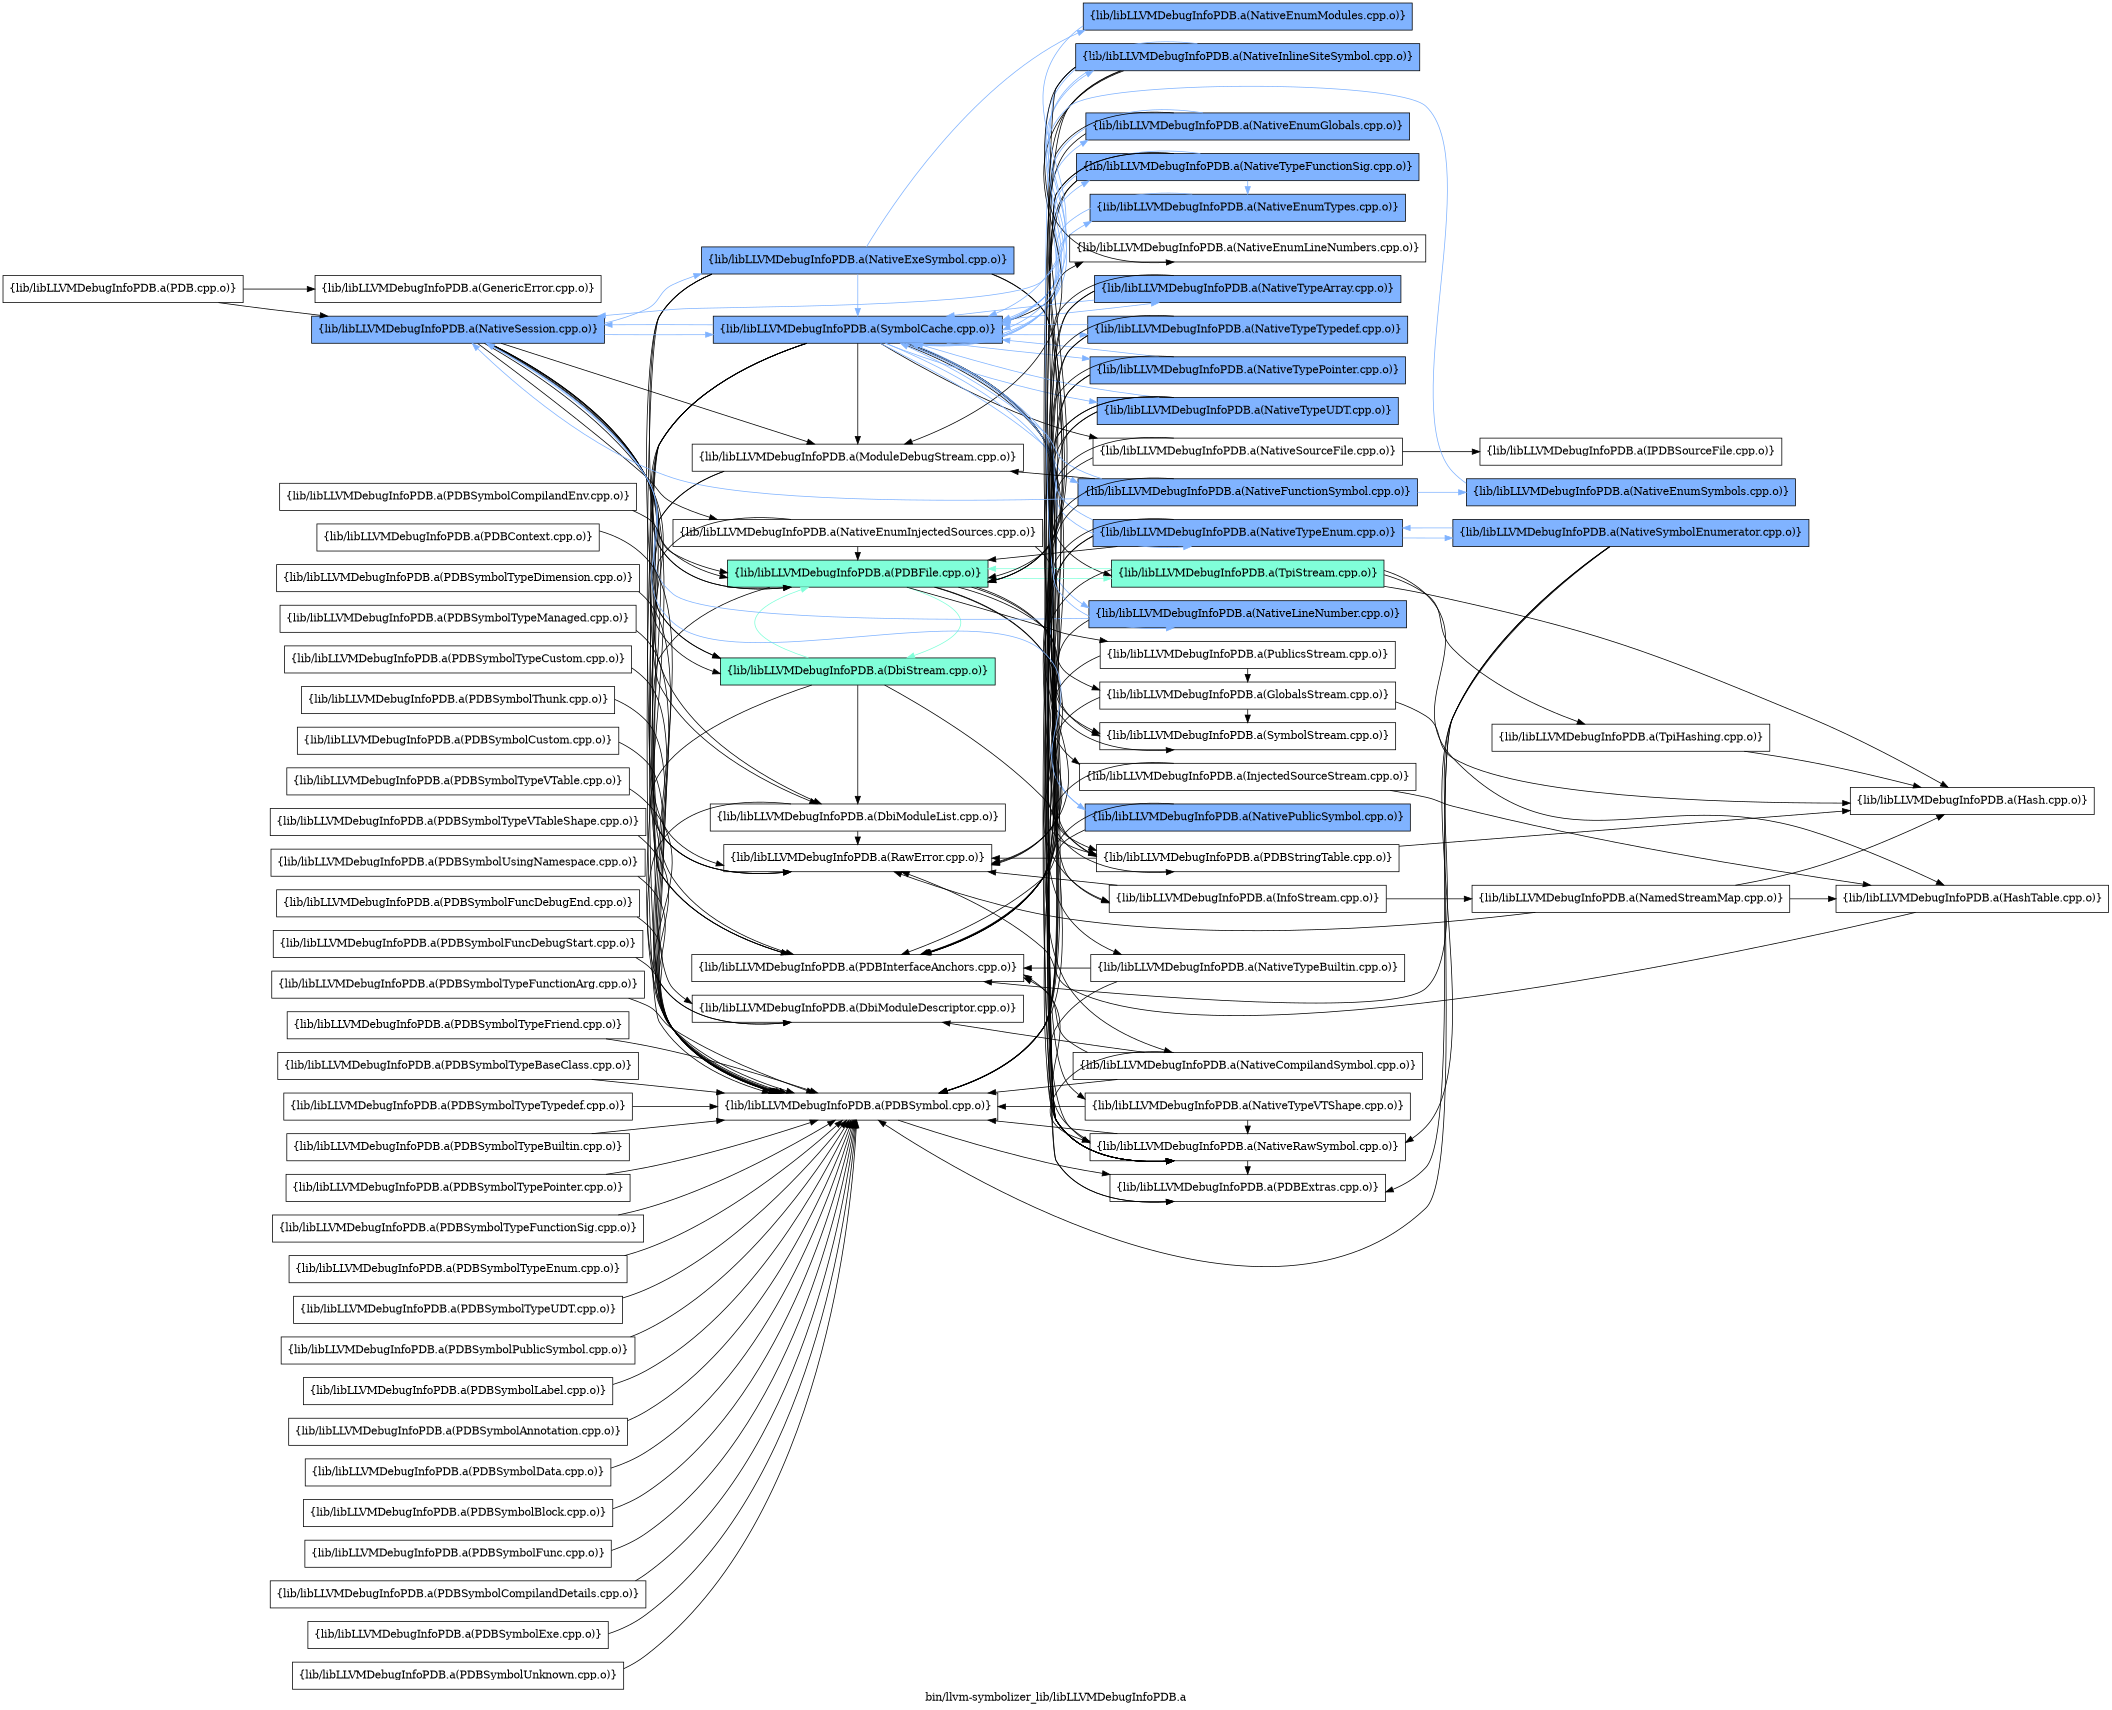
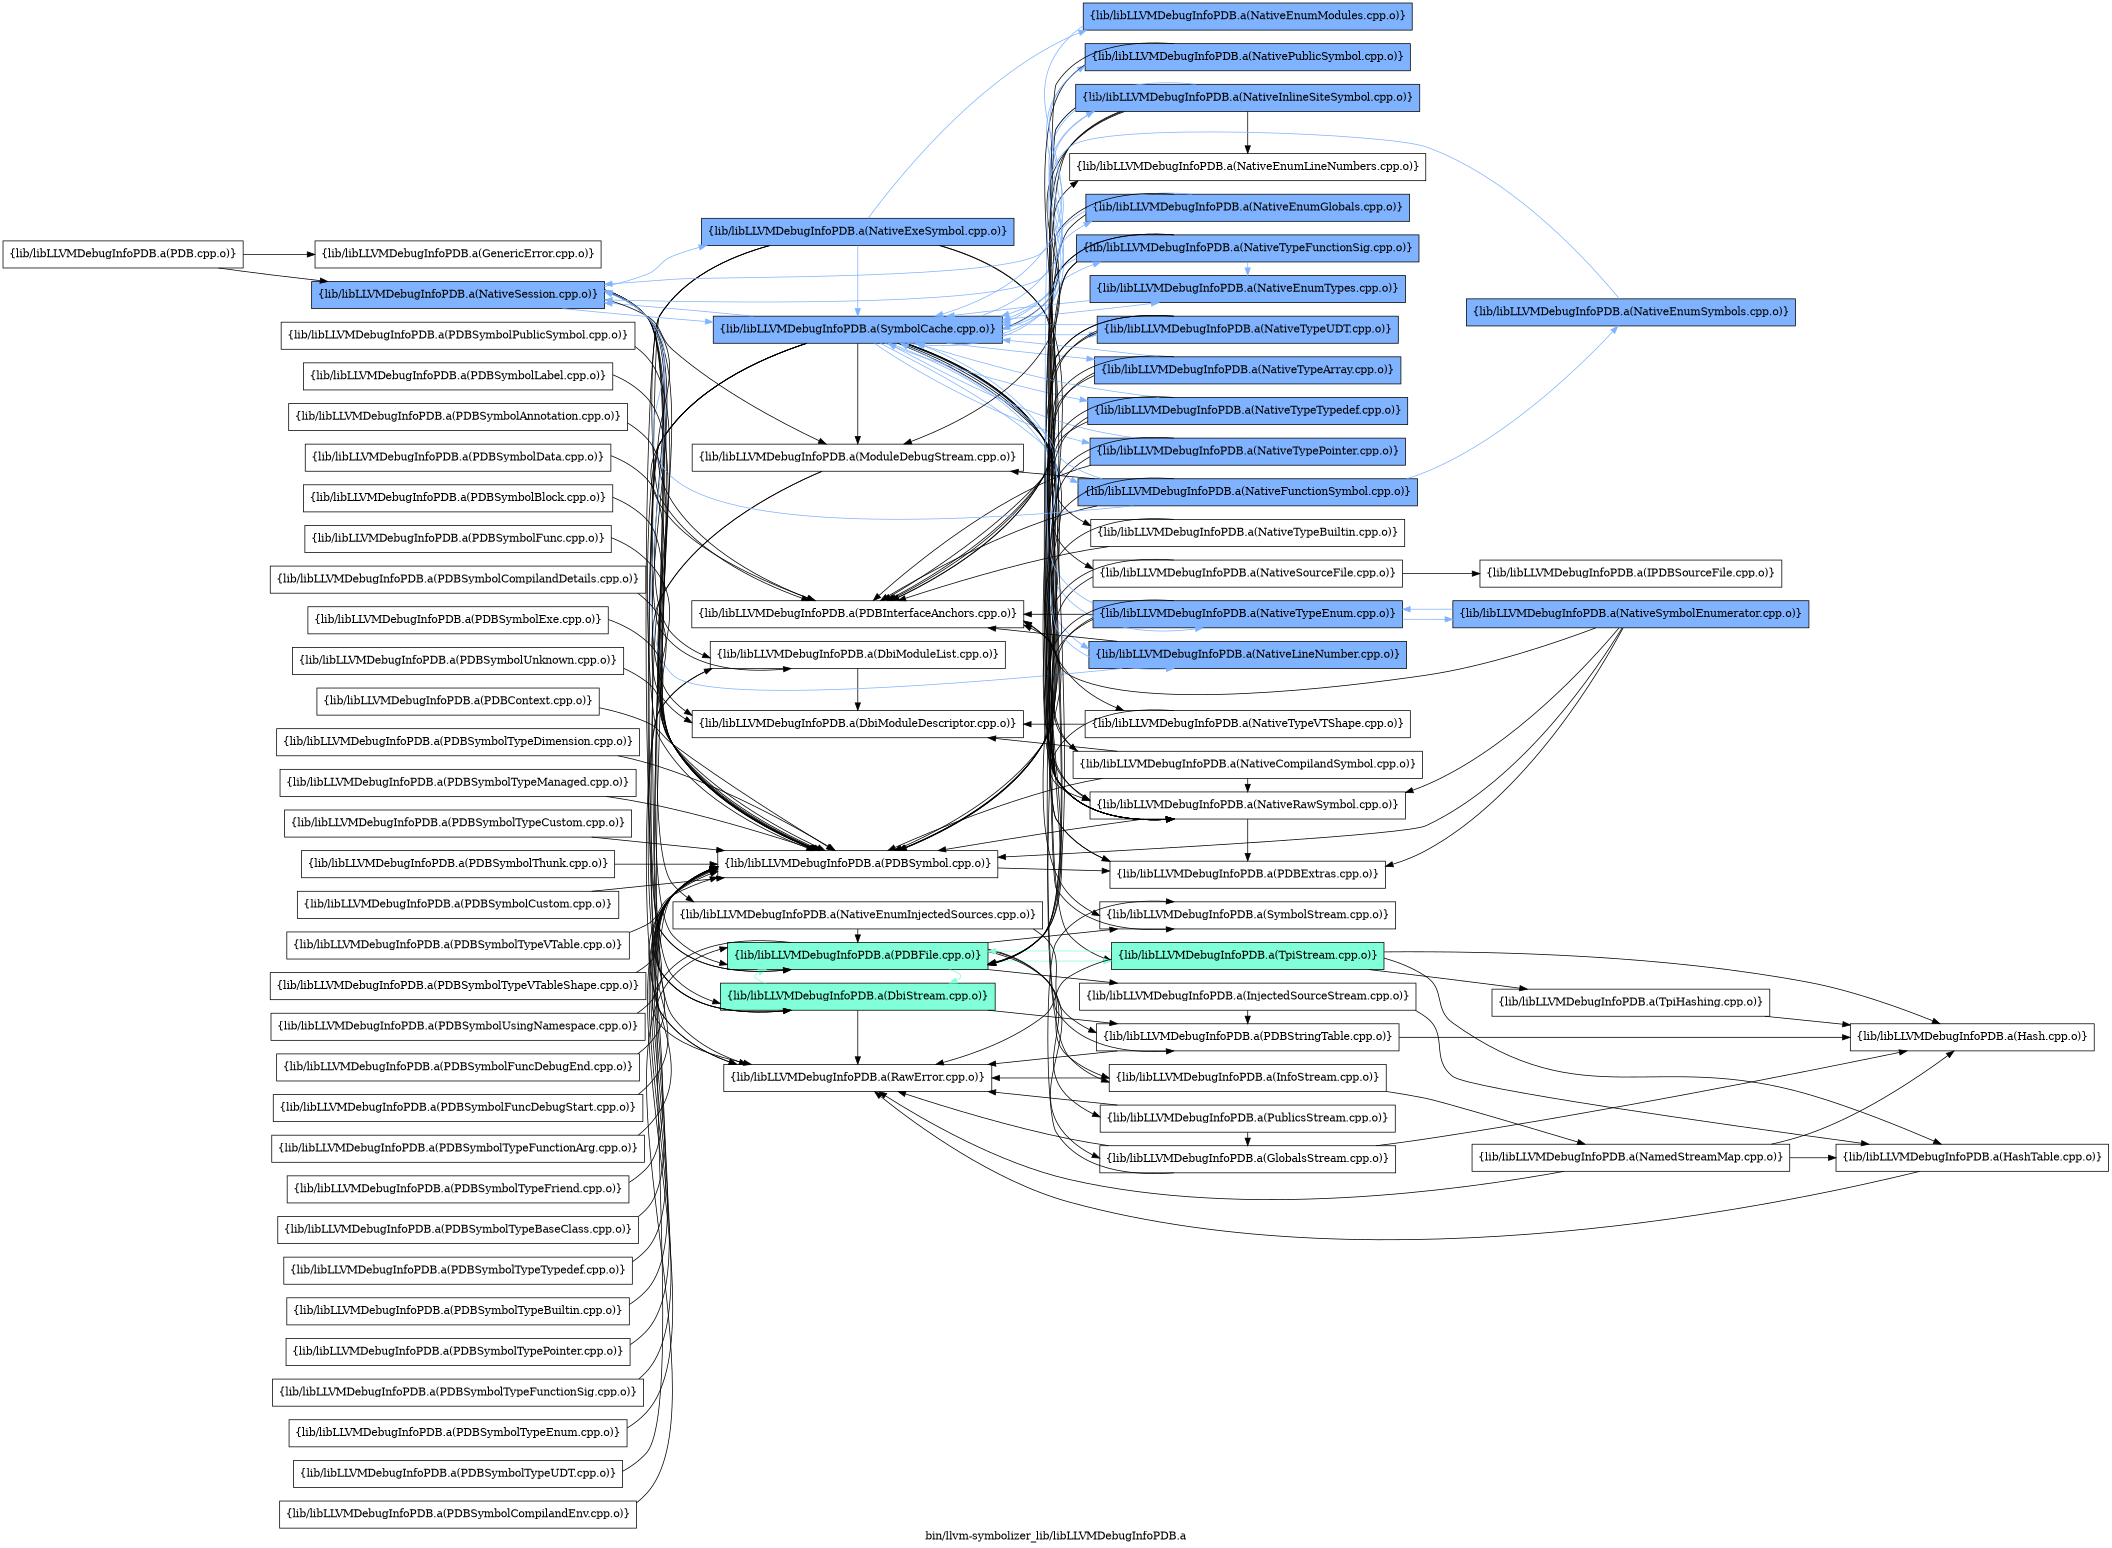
edge "{lib/libLLVMDebugInfoPDB.a(PDBFile.cpp.o)}" -> "{lib/libLLVMDebugInfoPDB.a(PDBStringTable.cpp.o)}": removed
edge "{lib/libLLVMDebugInfoPDB.a(NativeEnumInjectedSources.cpp.o)}" -> "{lib/libLLVMDebugInfoPDB.a(PDBInterfaceAnchors.cpp.o)}": removed
edge "{lib/libLLVMDebugInfoPDB.a(NativeTypeVTShape.cpp.o)}" -> "{lib/libLLVMDebugInfoPDB.a(PDBSymbol.cpp.o)}": now "{lib/libLLVMDebugInfoPDB.a(NativeTypeVTShape.cpp.o)}" -> "{lib/libLLVMDebugInfoPDB.a(DbiModuleDescriptor.cpp.o)}"
